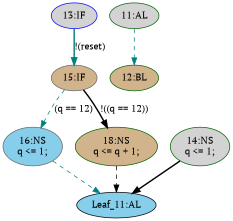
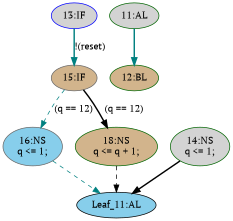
edge "11:AL" -> "12:BL": style dashed -> bold
edge "15:IF" -> "18:NS q <= q + 1;": label "!((q == 12))" -> "(q == 12)"
